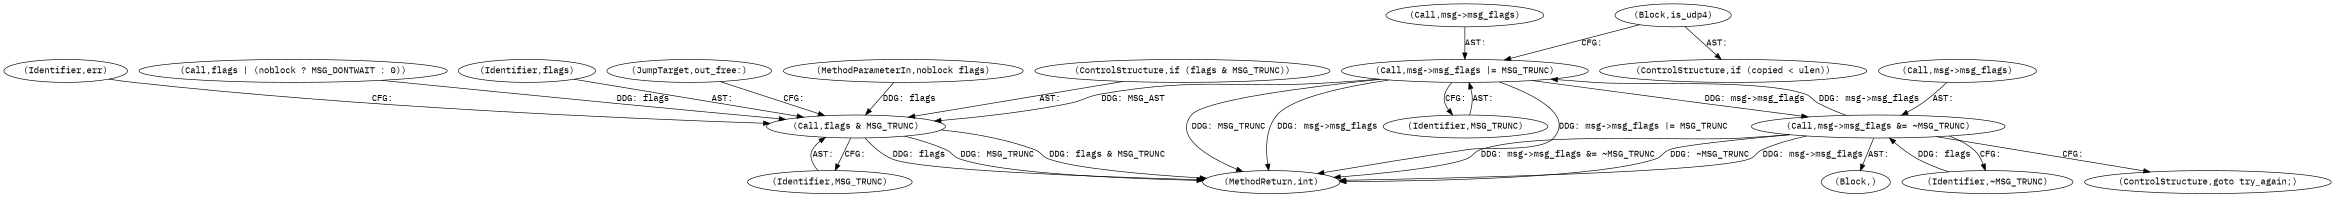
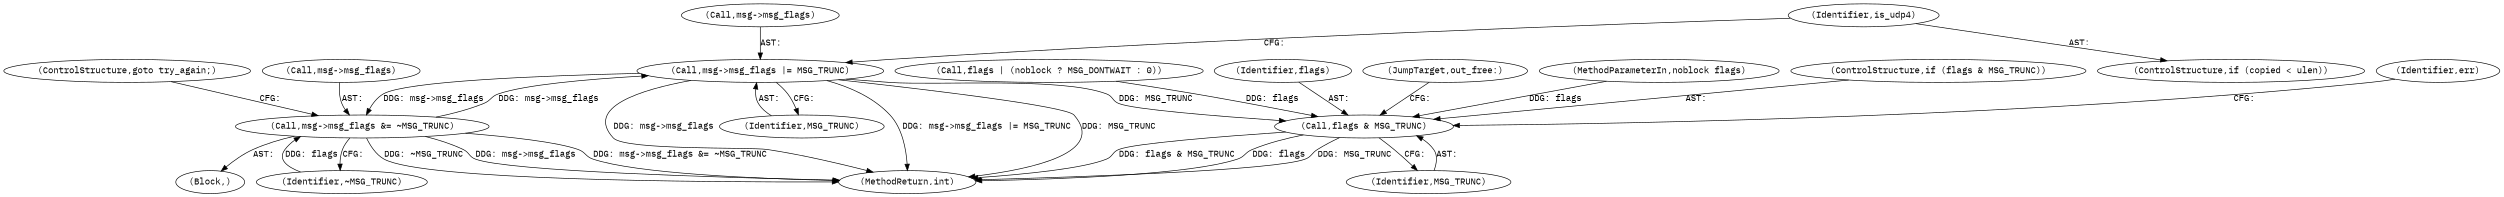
node "(Block,is_udp4)": label "(Block,is_udp4)" -> "(Identifier,is_udp4)"
edge "(Call,msg->msg_flags |= MSG_TRUNC)" -> "(Call,flags & MSG_TRUNC)": label "DDG: MSG_AST" -> "DDG: MSG_TRUNC"
edge "(Call,msg->msg_flags &= ~MSG_TRUNC)" -> "(ControlStructure,goto try_again;)": reversed
